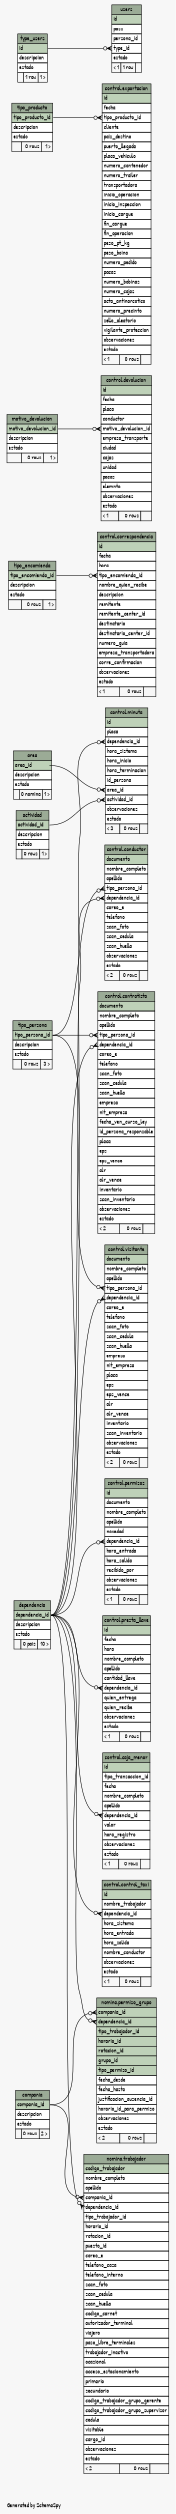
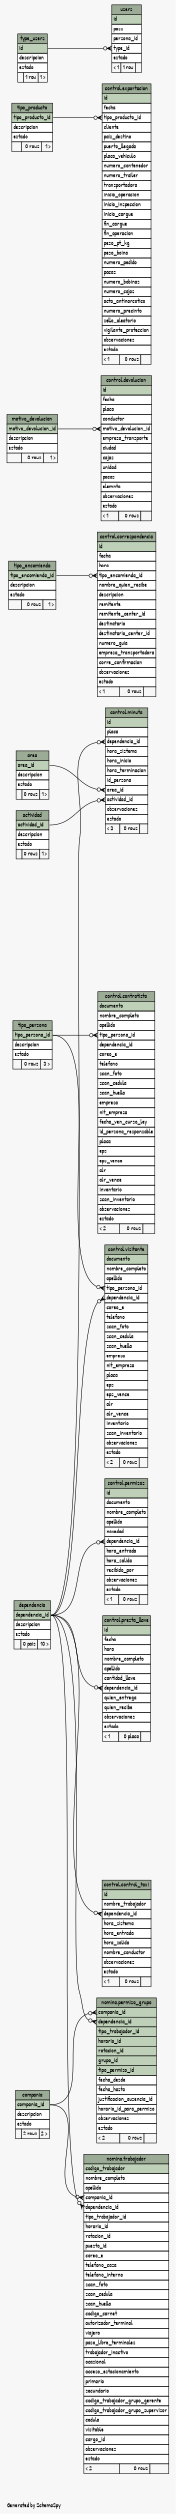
node "area": text "0 nomina" -> "0 rows"
node "control.conductor": removed
edge "dependencia" -> "control.contratista": removed
node "control.presta_llave": text "0 rows" -> "0 placa"
node "control.caja_menor": removed
node "compania": text "0 rows" -> "2 rows"
